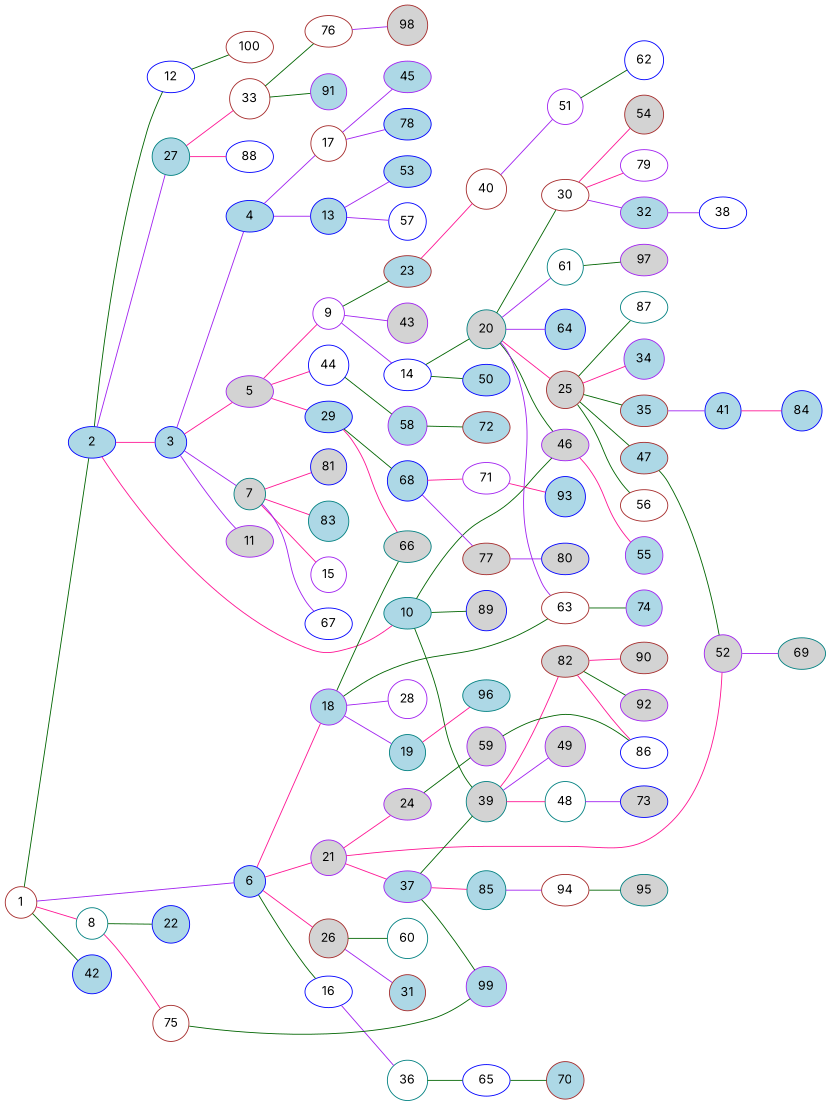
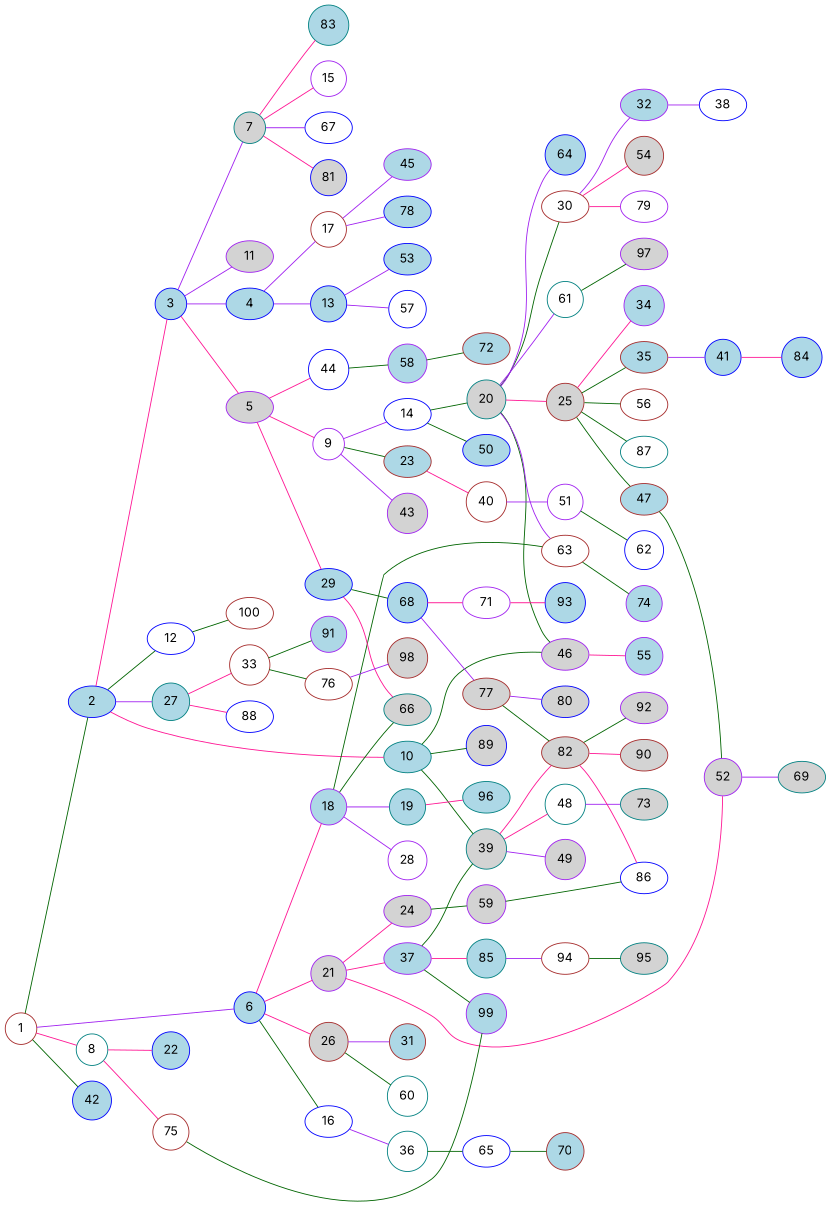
edge "77" -- "82": added
node "73": color blue -> teal
edge "8" -- "22": color darkgreen -> deeppink
